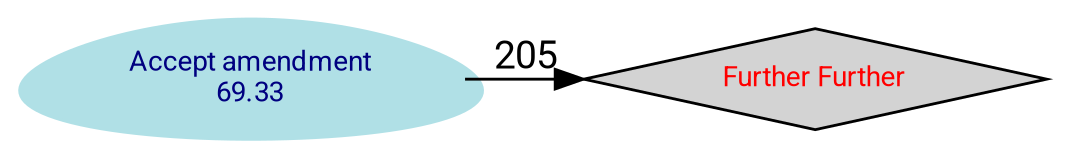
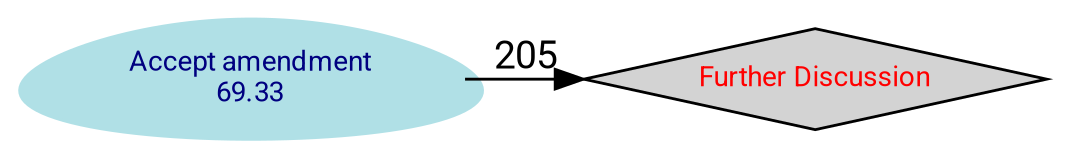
node "Further Further": label "Further Further" -> "Further Discussion"
